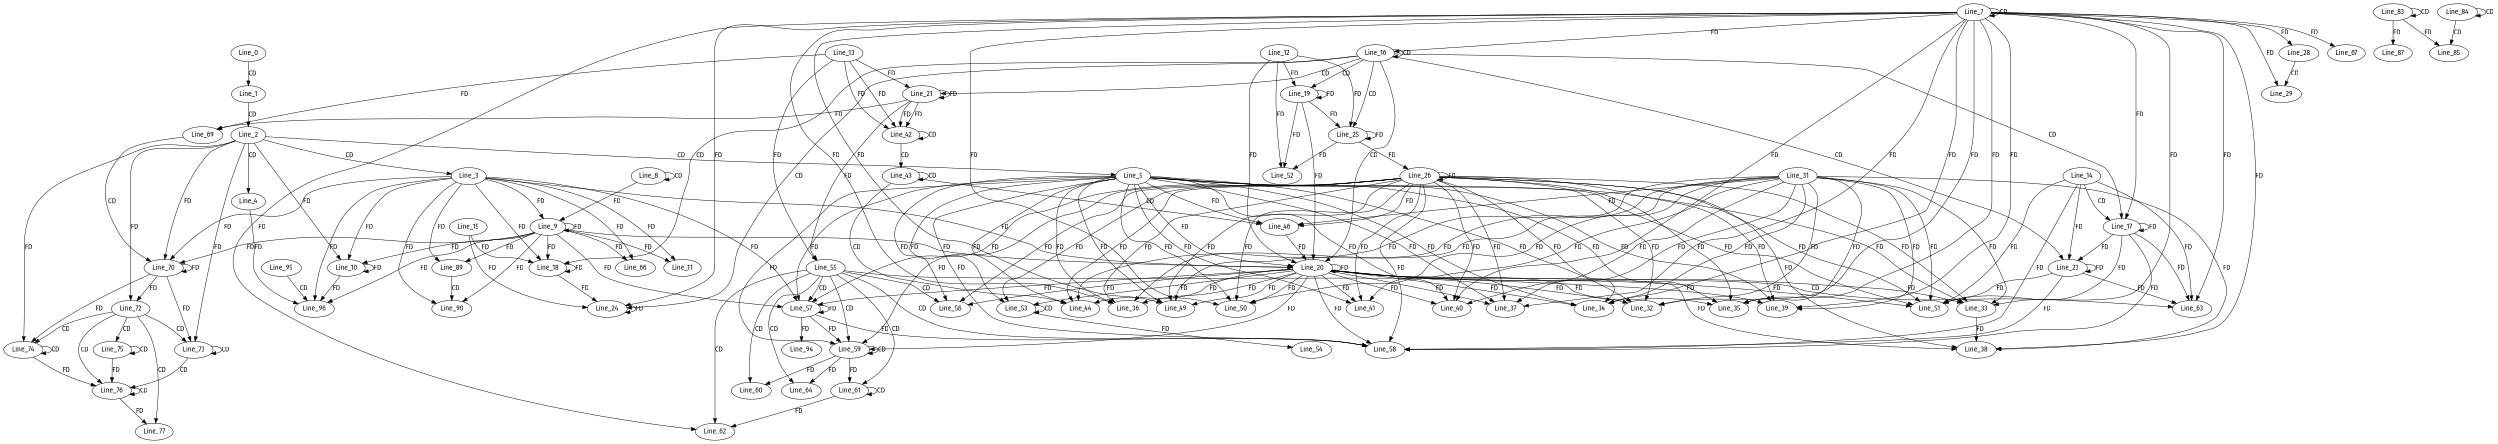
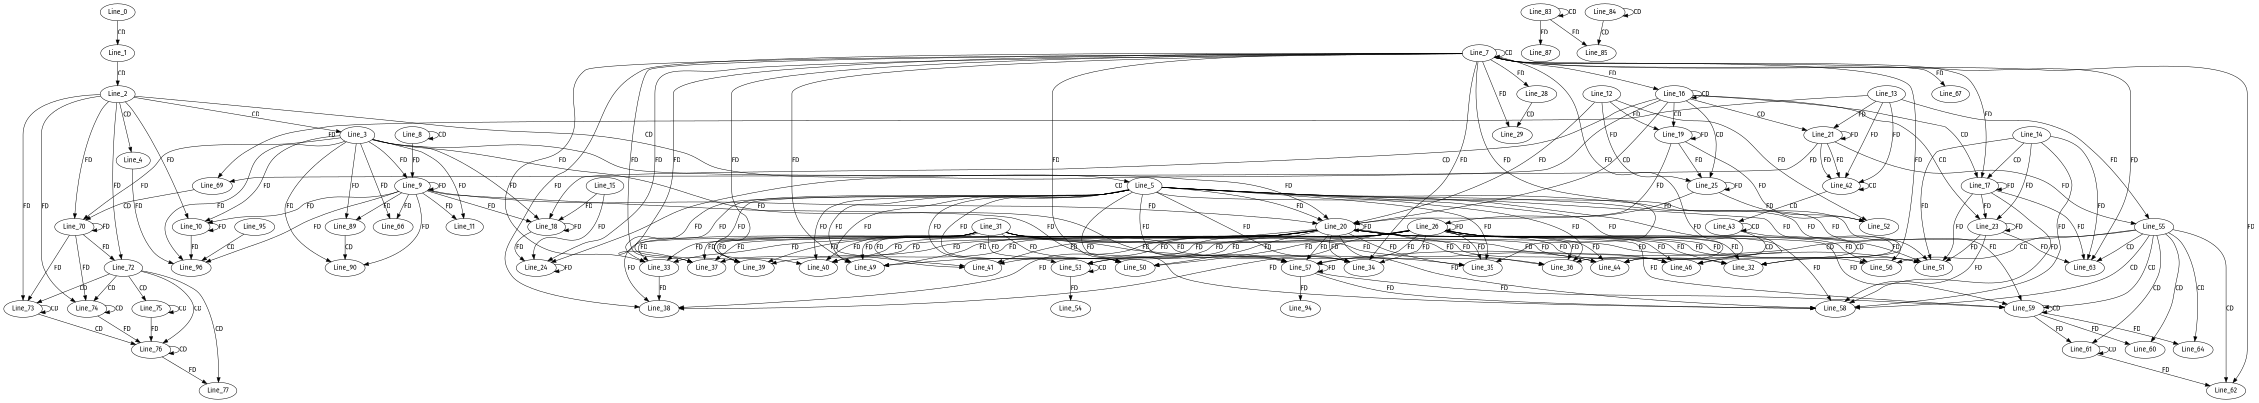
edge "Line_9" -> "Line_70": removed, label "FD"
edge "Line_46" -> "Line_20": reversed
